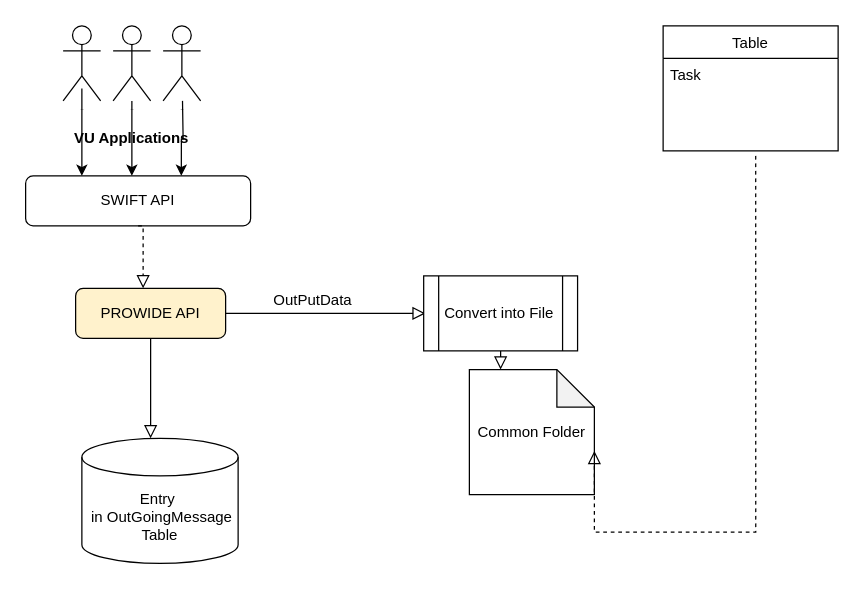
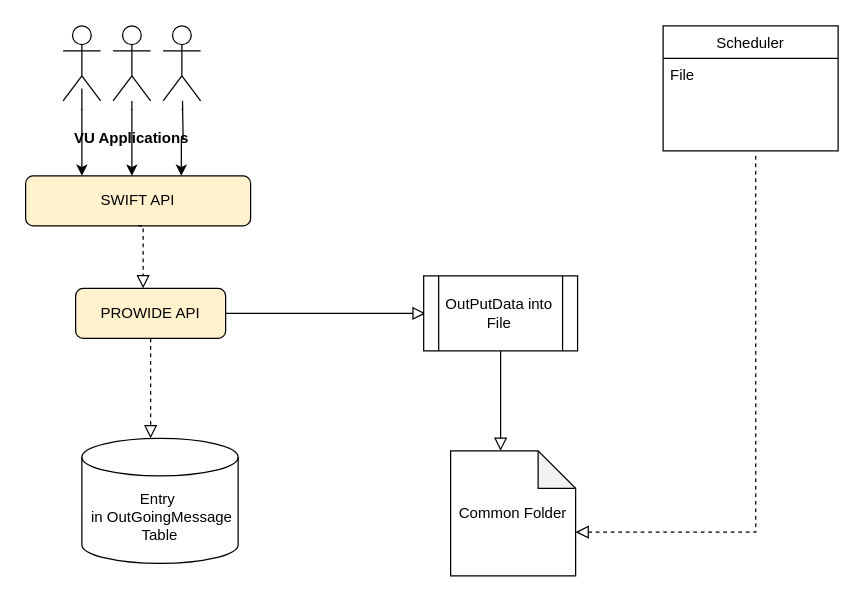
node "Table": label "Table" -> "Scheduler"
node "Task": label "Task" -> "File"
node "SWIFT API": fillcolor #ffffff -> #fff2cc
node "OutPutData": removed
node "Convert into File": label "Convert into File" -> "OutPutData into File"
edge "PROWIDE API" -> "Entry in OutGoingMessage Table": style solid -> dashed
node "Common Folder": moved (532, 432) -> (513, 513)
